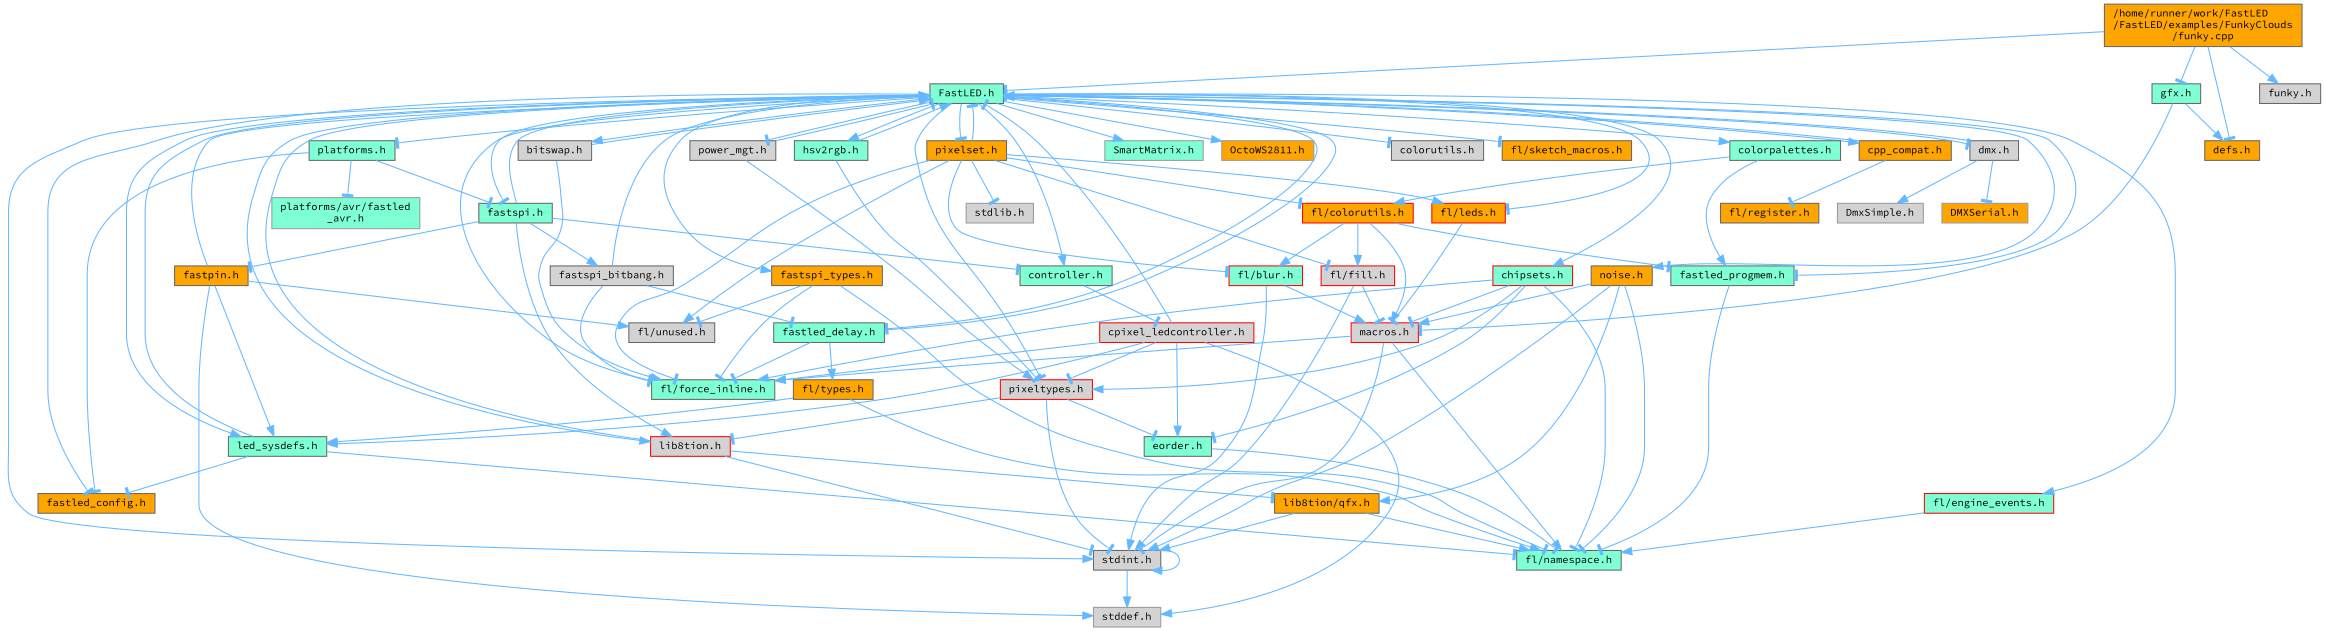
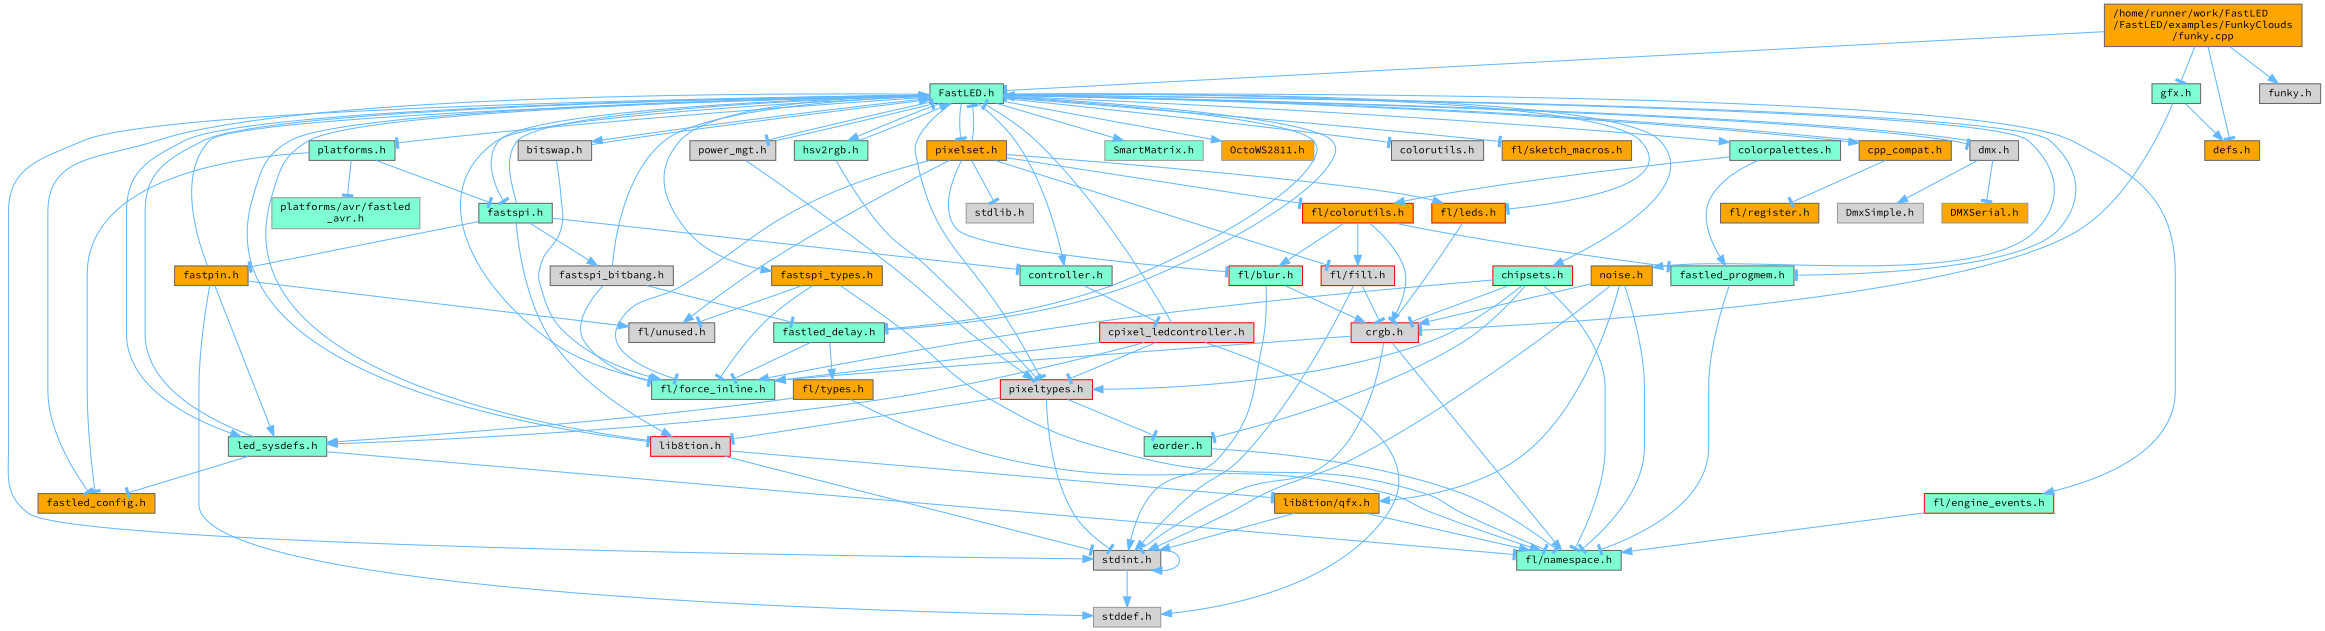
edge "FastLED.h" -> "lib8tion.h": arrowhead normal -> tee
node "macros.h": label "macros.h" -> "crgb.h"
edge "cpixel_ledcontroller.h" -> "eorder.h": removed
